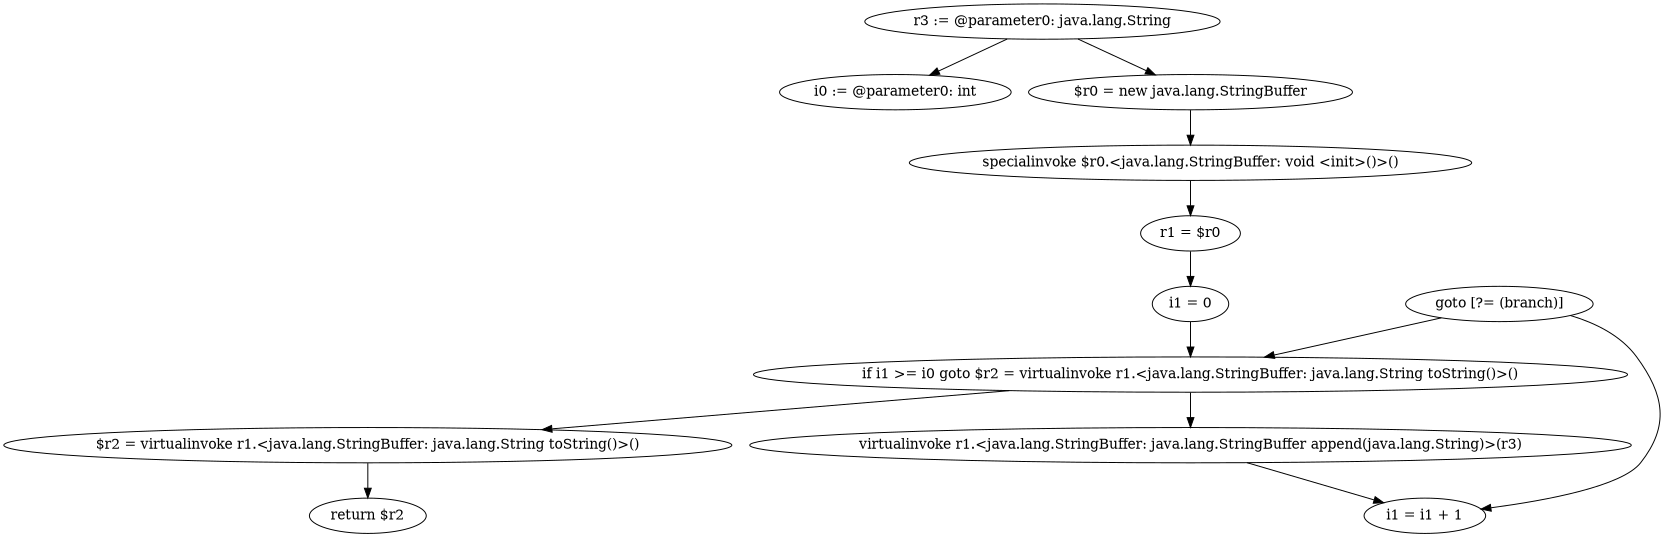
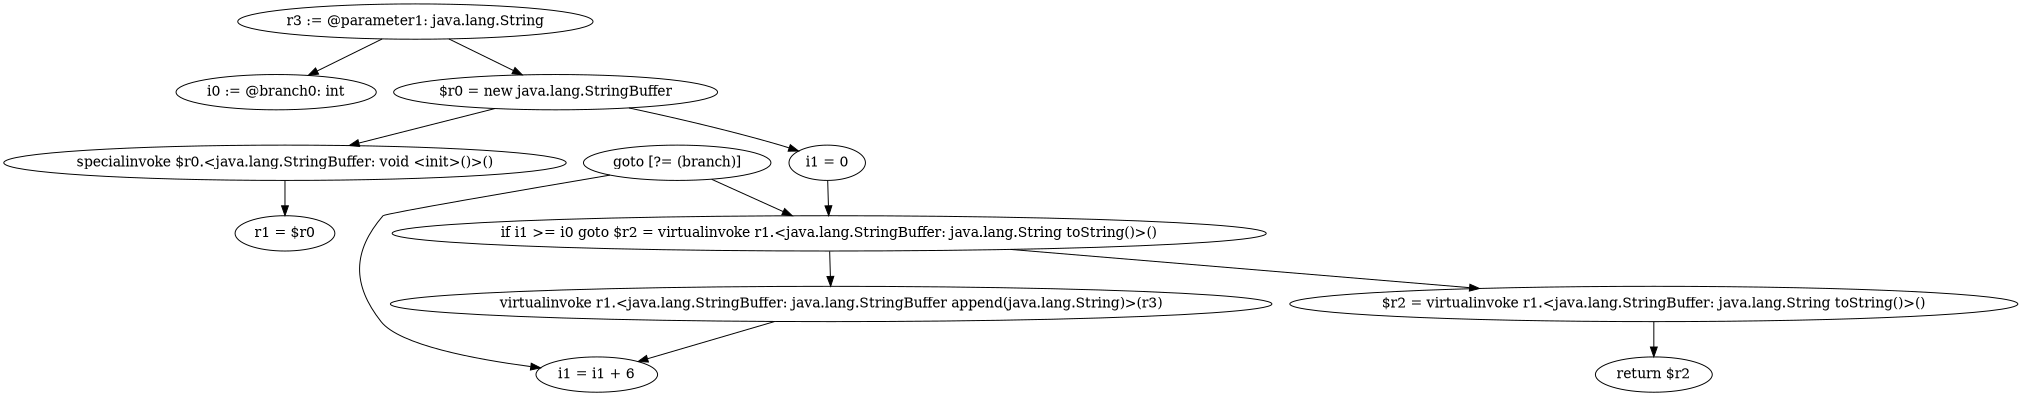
node "r3 := @parameter0: java.lang.String": label "r3 := @parameter0: java.lang.String" -> "r3 := @parameter1: java.lang.String"
node "i0 := @parameter0: int": label "i0 := @parameter0: int" -> "i0 := @branch0: int"
edge "r1 = $r0" -> "i1 = 0": now "$r0 = new java.lang.StringBuffer" -> "i1 = 0"
node "i1 = i1 + 1": label "i1 = i1 + 1" -> "i1 = i1 + 6"
